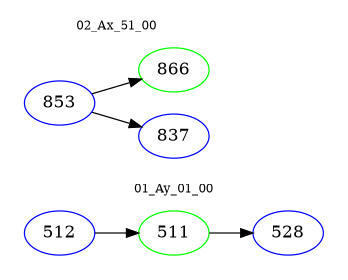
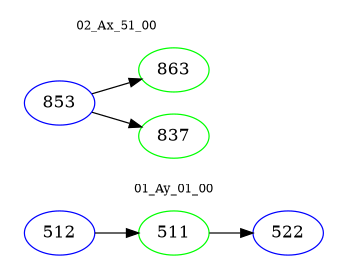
node "866": label "866" -> "863"
node "837": color blue -> green
node "528": label "528" -> "522"
